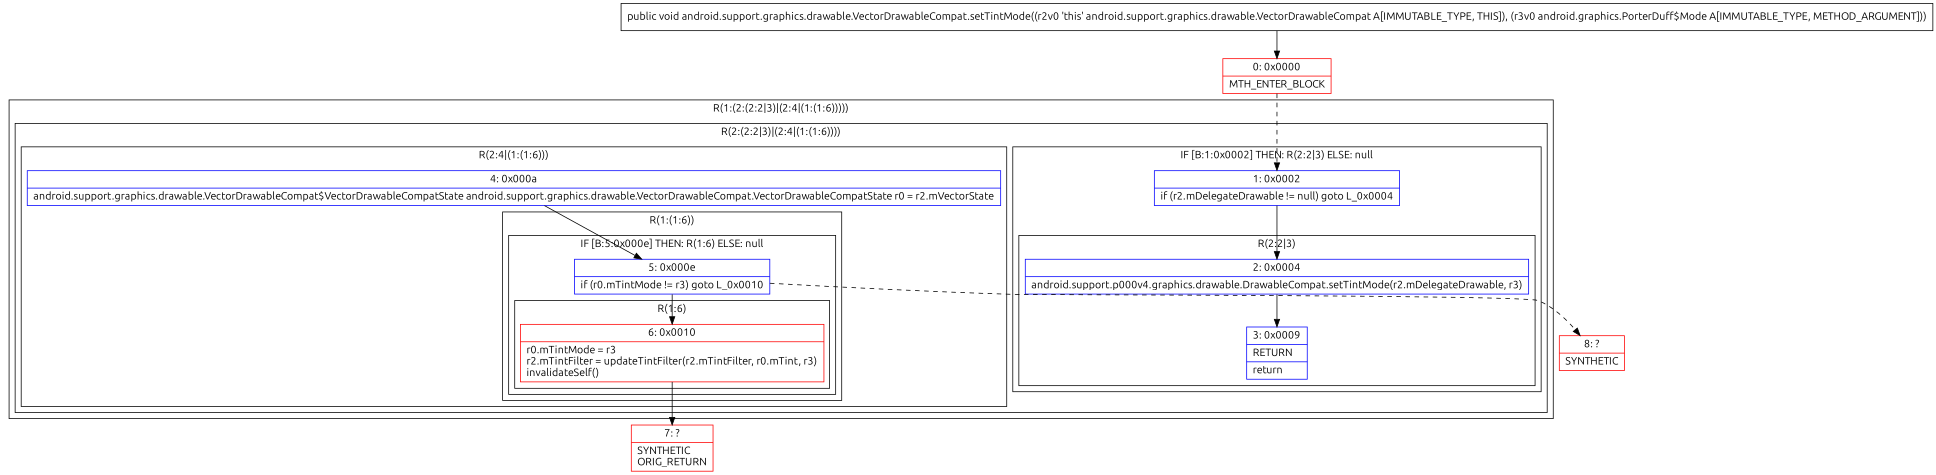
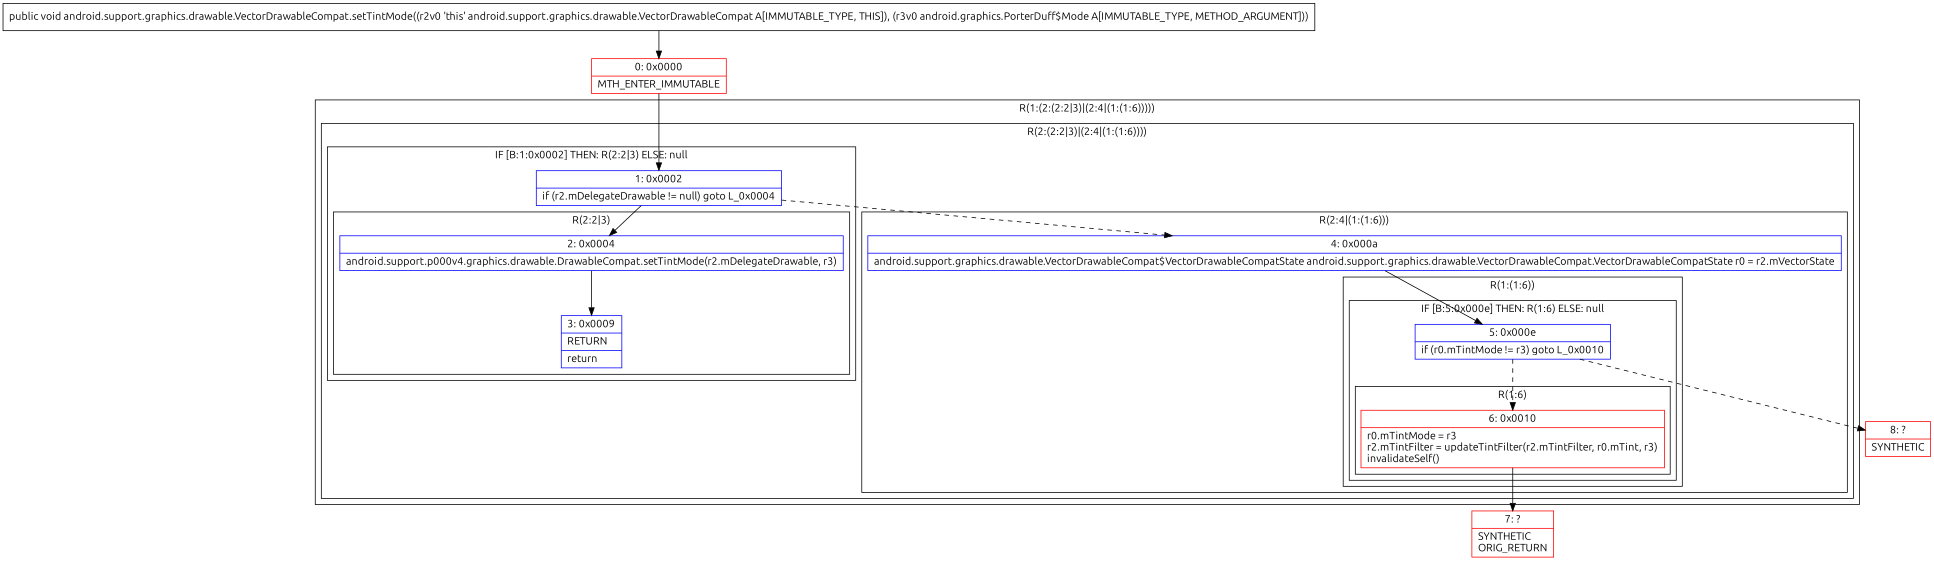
node "0: 0x0000": text "MTH_ENTER_BLOCK" -> "MTH_ENTER_IMMUTABLE"
edge "0: 0x0000" -> "1: 0x0002": style dashed -> solid
edge "1: 0x0002" -> "4: 0x000a": added
edge "5: 0x000e" -> "6: 0x0010": style solid -> dashed
